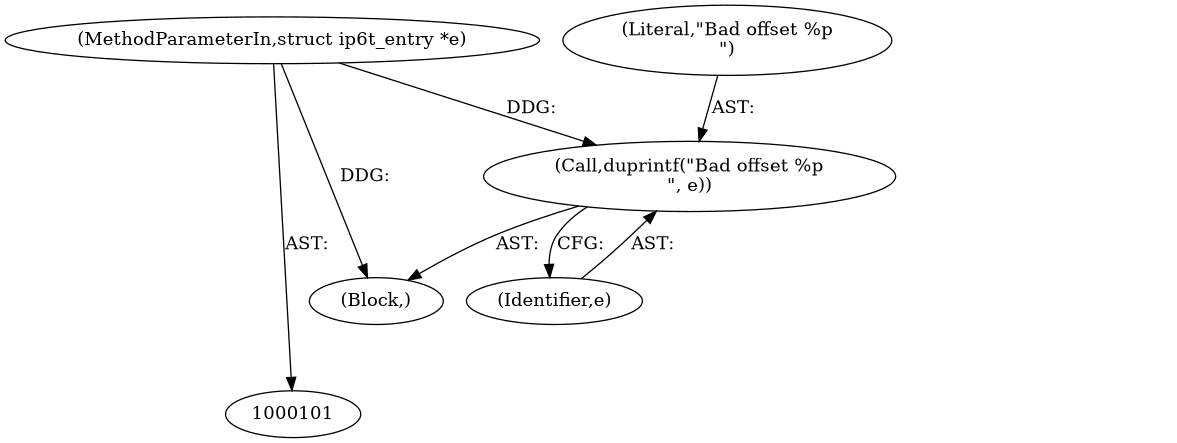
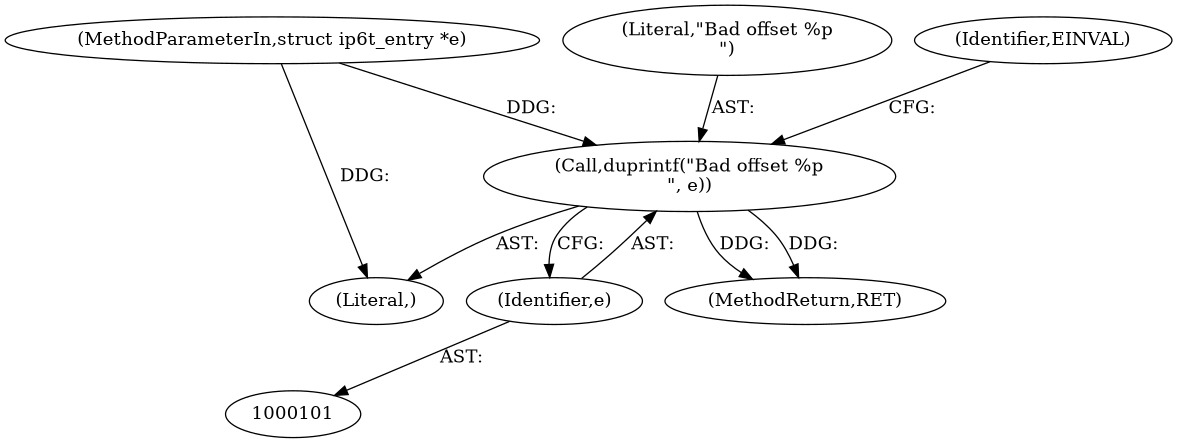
node "(Identifier,EINVAL)": added
edge "(MethodParameterIn,struct ip6t_entry *e)" -> "1000101": now "(Identifier,e)" -> "1000101"
node "(Block,)": label "(Block,)" -> "(Literal,)"
node "(MethodReturn,RET)": added
